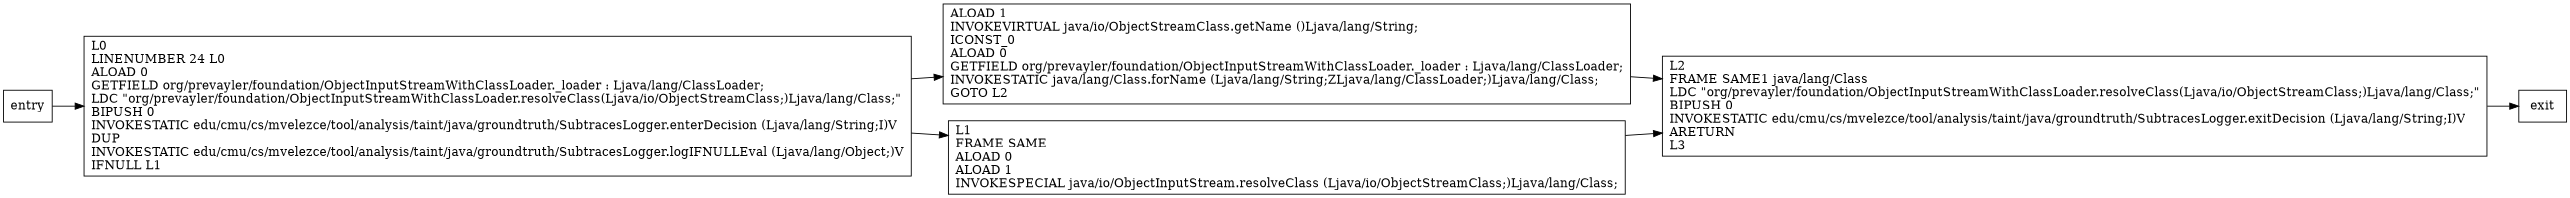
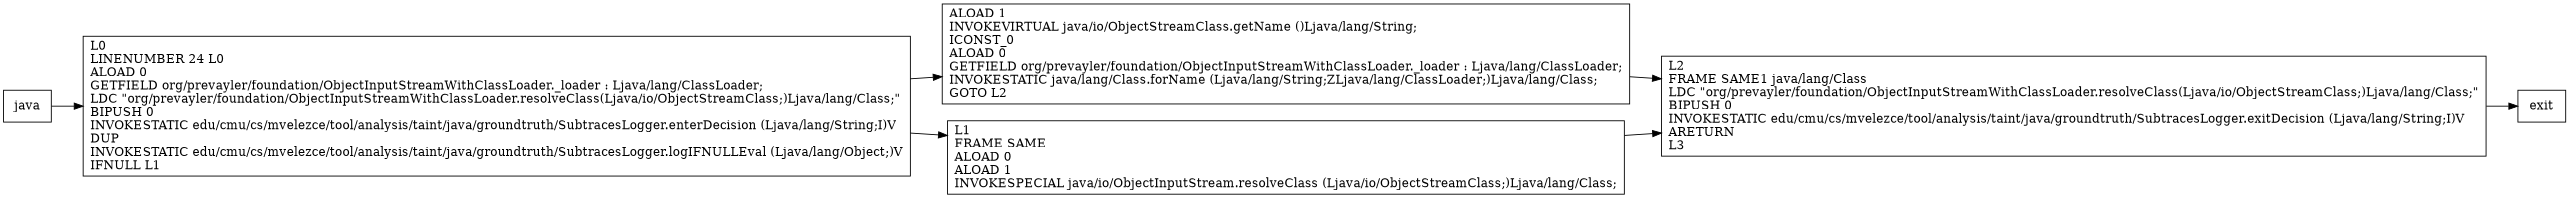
node "entry": label "entry" -> "java"
